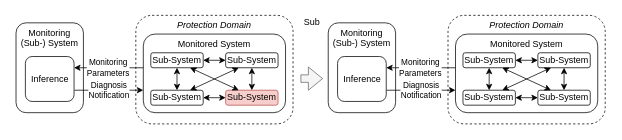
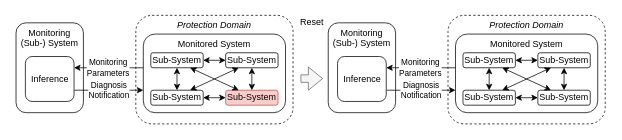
node "Sub": label "Sub" -> "Reset"
